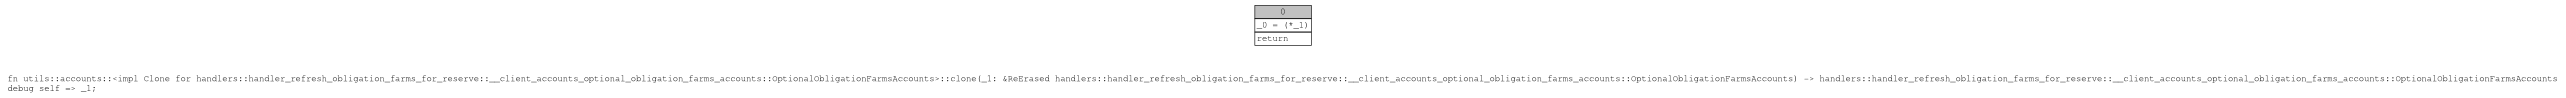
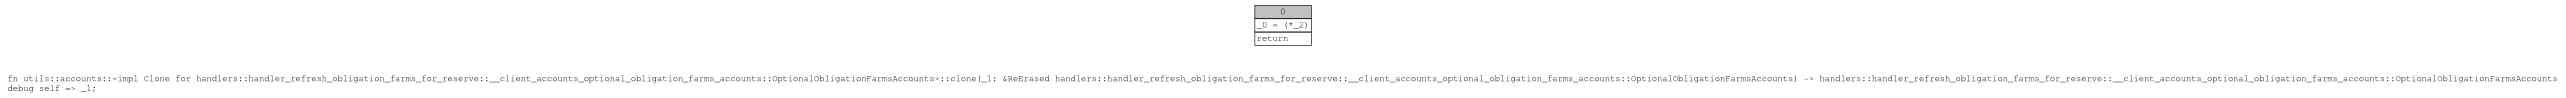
node "0": text "_0 = (*_1)" -> "_0 = (*_2)"
